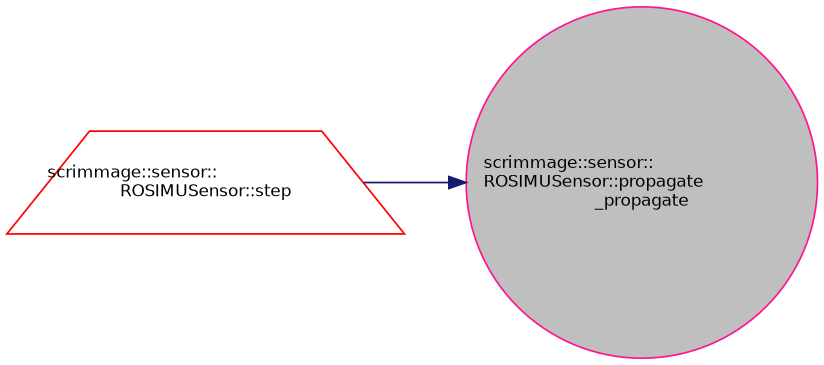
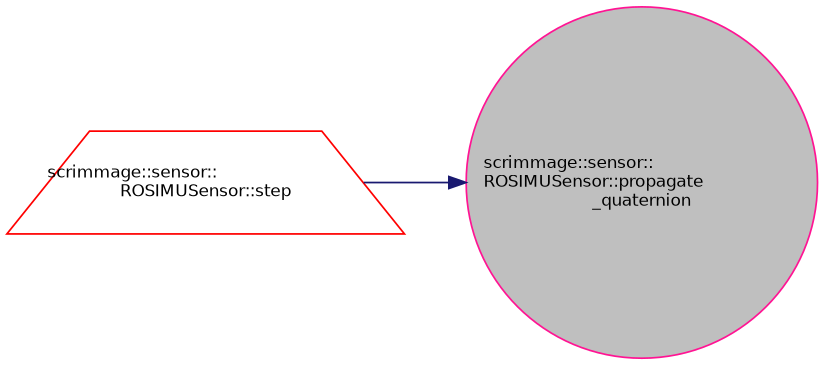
node "scrimmage::sensor:: ROSIMUSensor::propagate _propagate": label "scrimmage::sensor:: ROSIMUSensor::propagate _propagate" -> "scrimmage::sensor:: ROSIMUSensor::propagate _quaternion"
